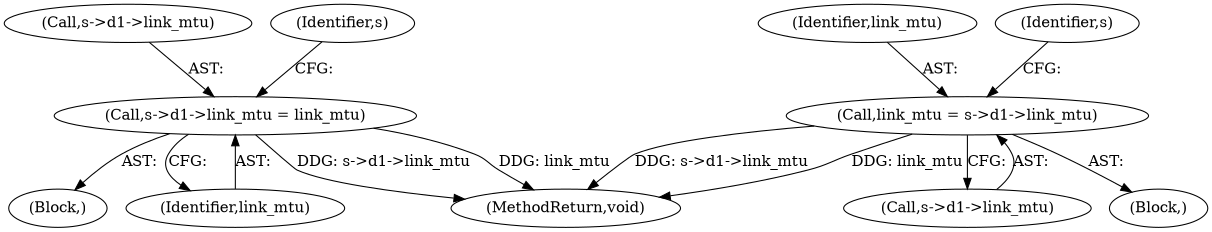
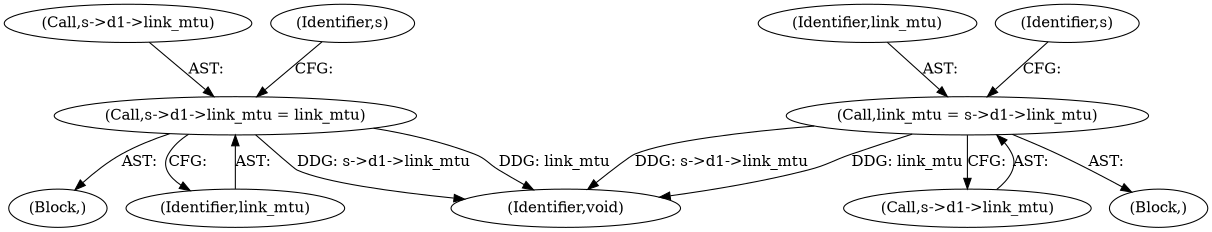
node "(MethodReturn,void)": label "(MethodReturn,void)" -> "(Identifier,void)"
